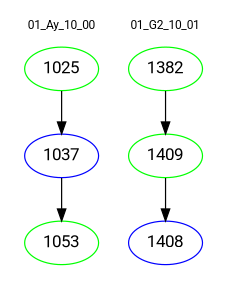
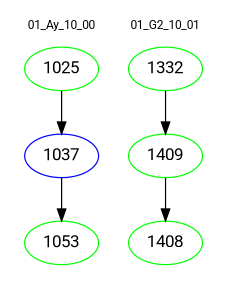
node "1382": label "1382" -> "1332"
node "1408": color blue -> green
